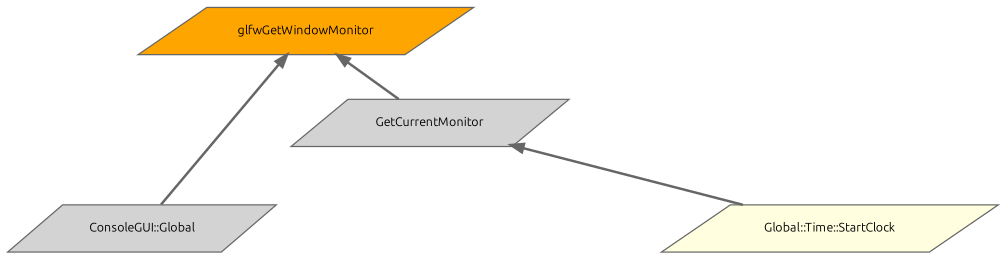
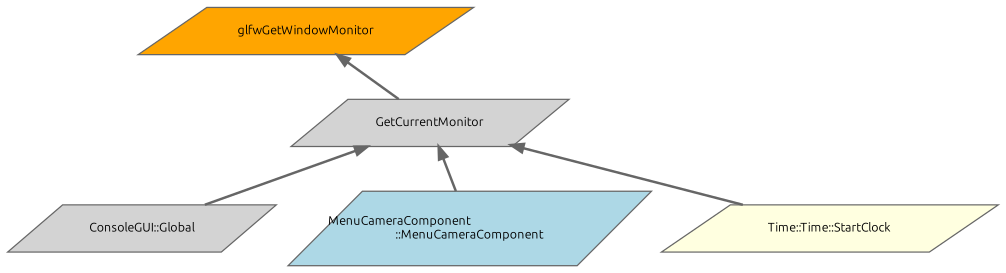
edge "ConsoleGUI::Global" -> "glfwGetWindowMonitor": now "ConsoleGUI::Global" -> "GetCurrentMonitor"
node "MenuCameraComponent ::MenuCameraComponent": added
node "Global::Time::StartClock": label "Global::Time::StartClock" -> "Time::Time::StartClock"
